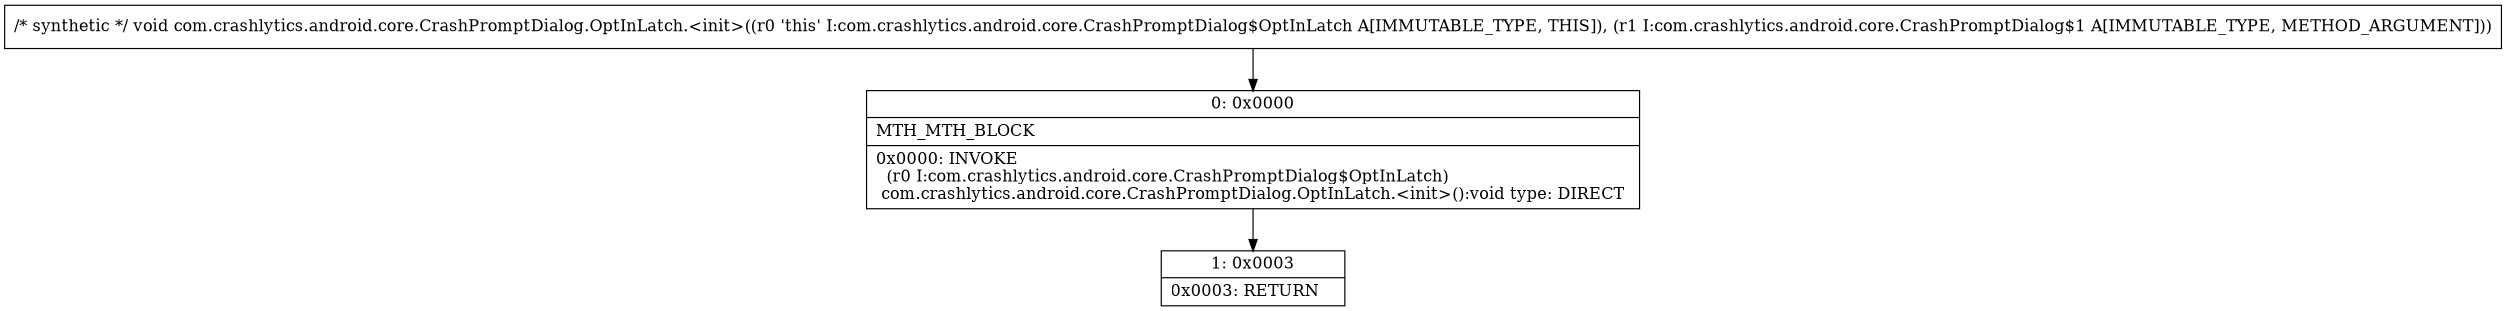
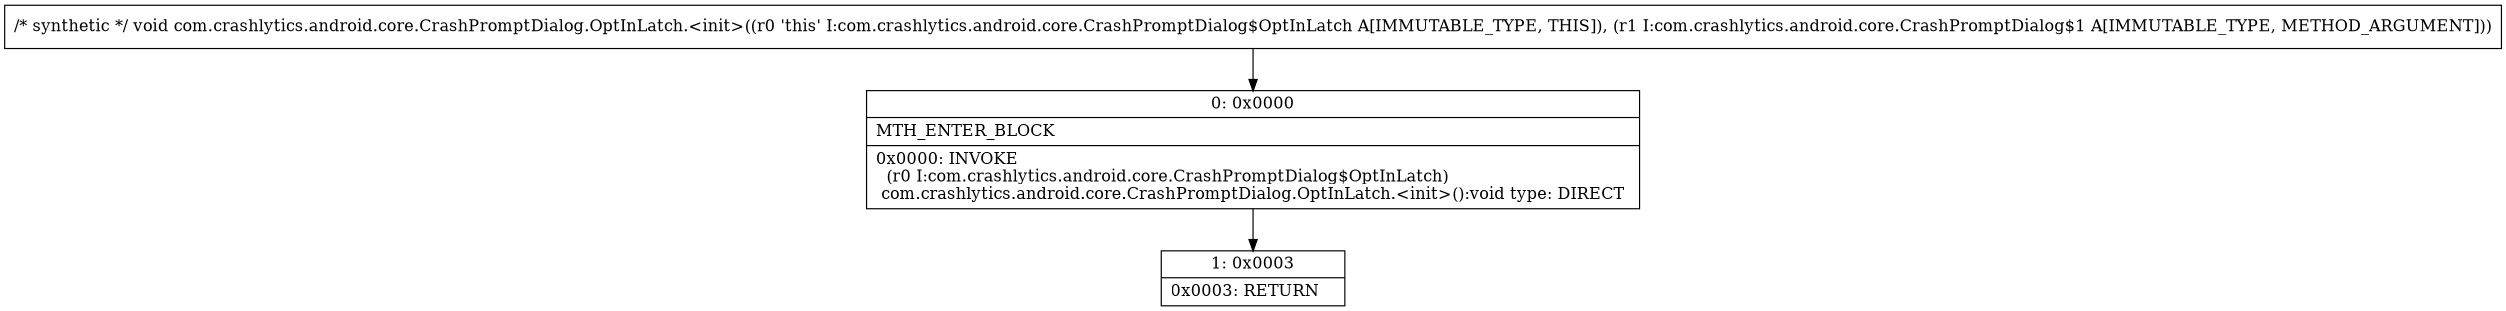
node "0: 0x0000": text "MTH_MTH_BLOCK" -> "MTH_ENTER_BLOCK"
